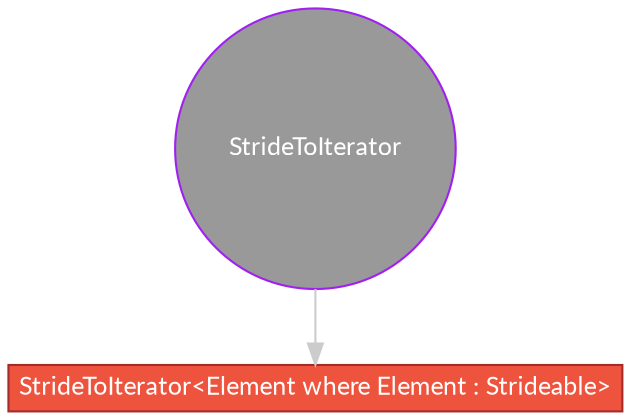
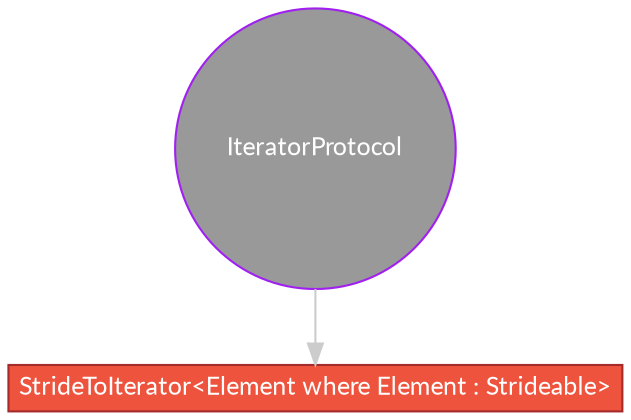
node "StrideToIterator": label "StrideToIterator" -> "IteratorProtocol"
